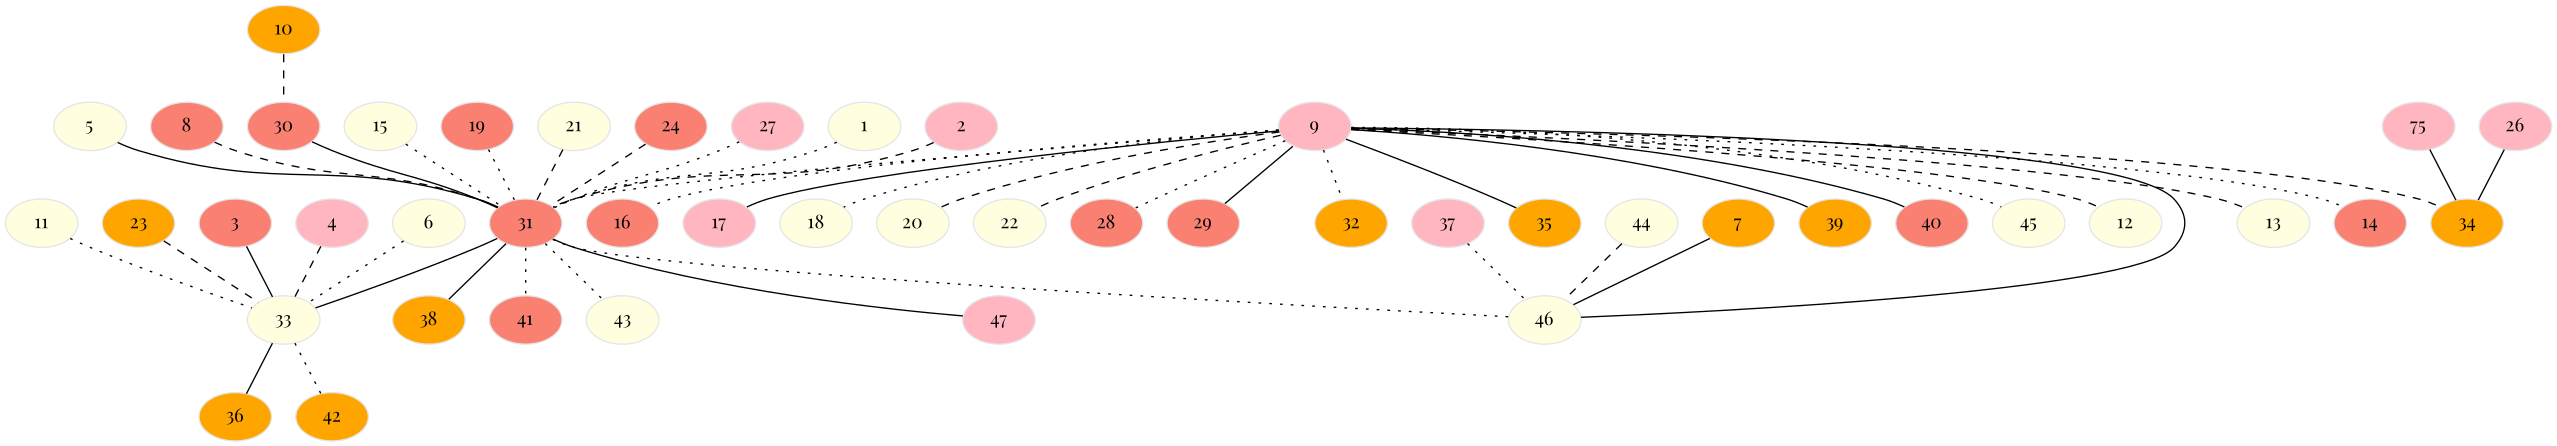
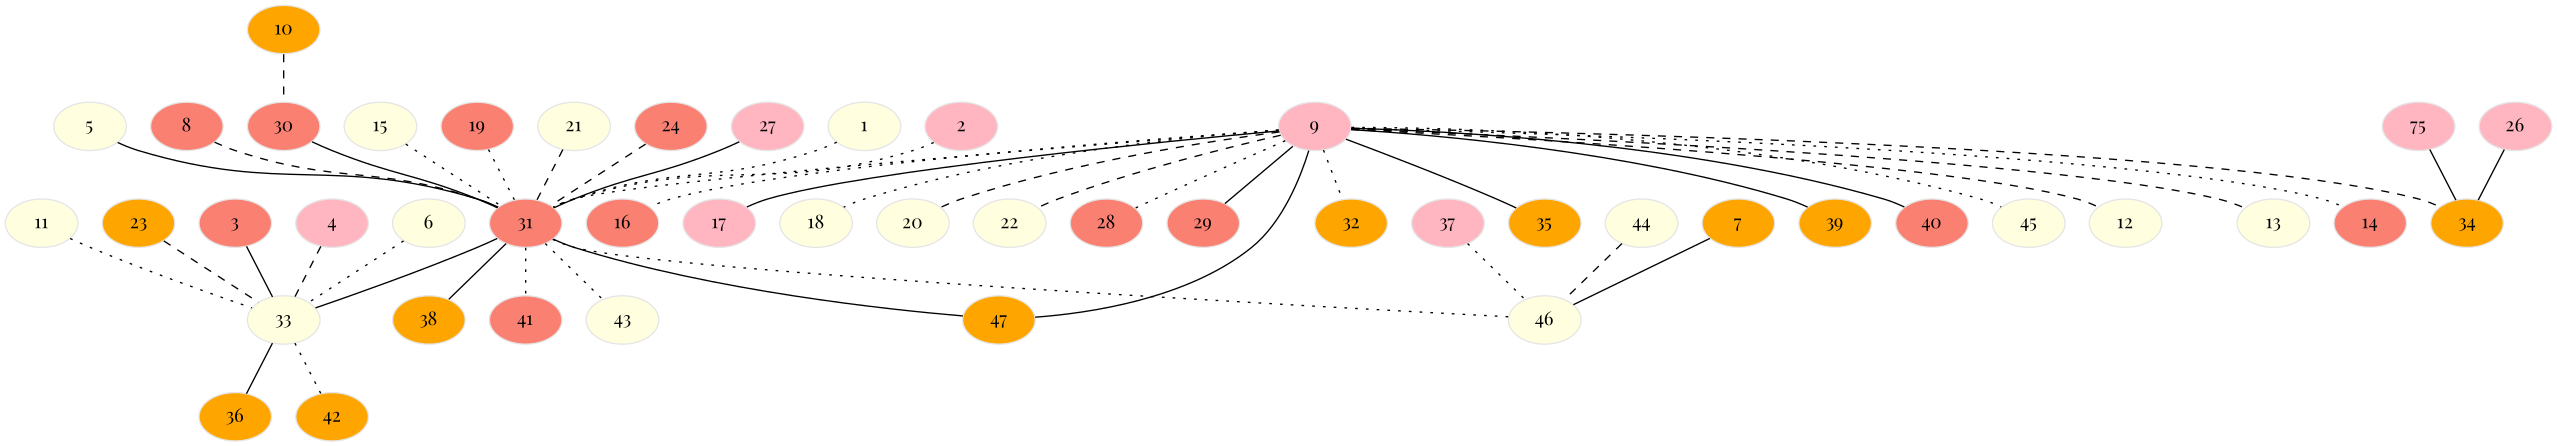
edge "27" -- "31": style dotted -> solid
edge "2" -- "31": style dashed -> dotted
edge "9" -- "46": now "9" -- "47"
node "47": fillcolor lightpink -> orange
